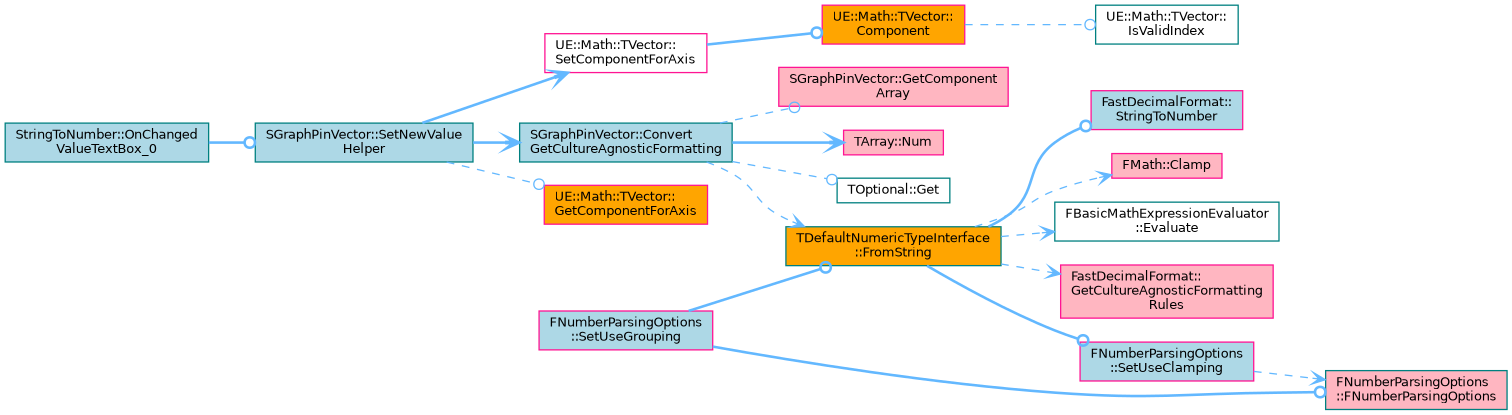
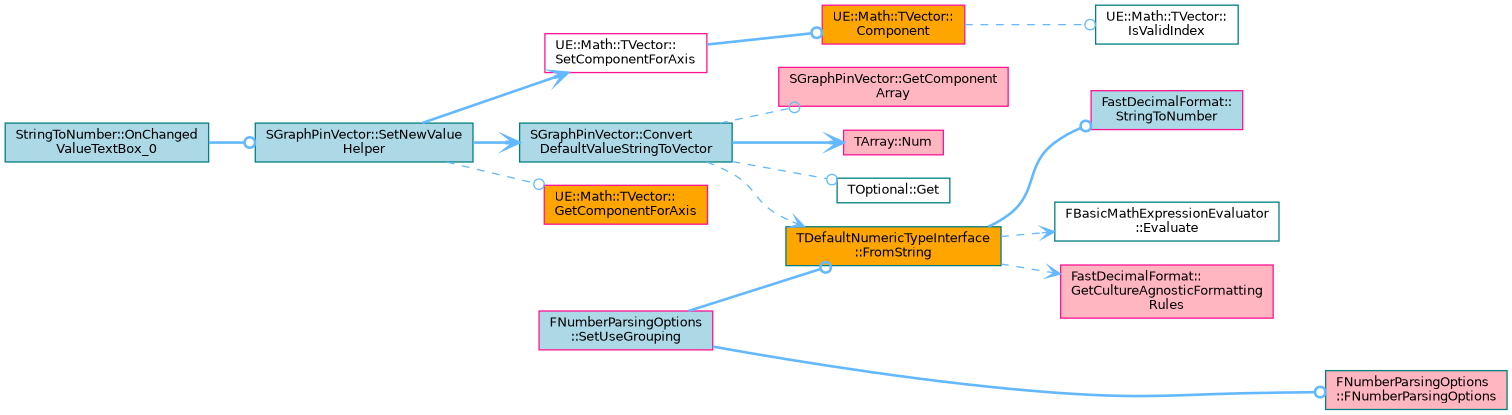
node "SGraphPinVector::Convert GetCultureAgnosticFormatting": label "SGraphPinVector::Convert GetCultureAgnosticFormatting" -> "SGraphPinVector::Convert DefaultValueStringToVector"
node "FMath::Clamp": removed
node "FNumberParsingOptions ::SetUseClamping": removed
